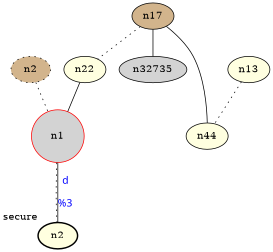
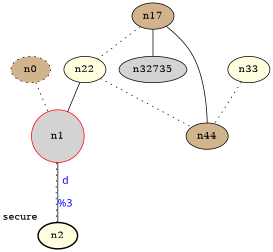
node "n2": label "n2" -> "n0"
node "n13": label "n13" -> "n33"
edge "n22" -- "n44": added
node "n44": fillcolor lightyellow -> tan
